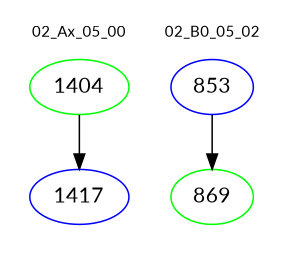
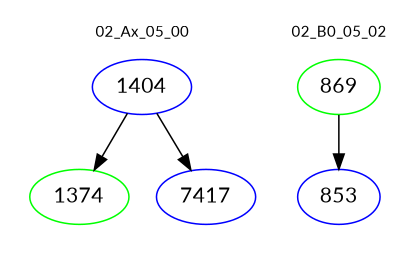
node "1404": color green -> blue
edge "853" -> "869": reversed
node "1374": added
node "1417": label "1417" -> "7417"
